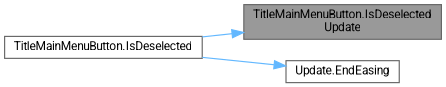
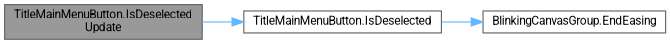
edge "TitleMainMenuButton.IsDeselected" -> "TitleMainMenuButton.IsDeselected Update": reversed
node "Update.EndEasing": label "Update.EndEasing" -> "BlinkingCanvasGroup.EndEasing"
